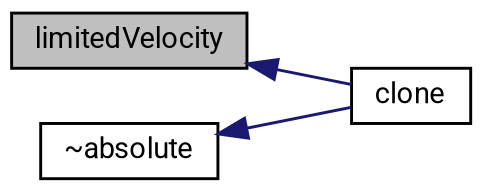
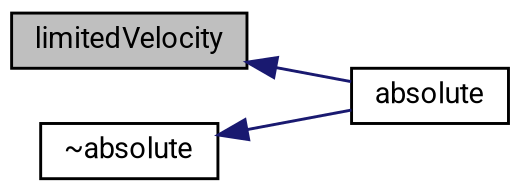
node "clone": label "clone" -> "absolute"
